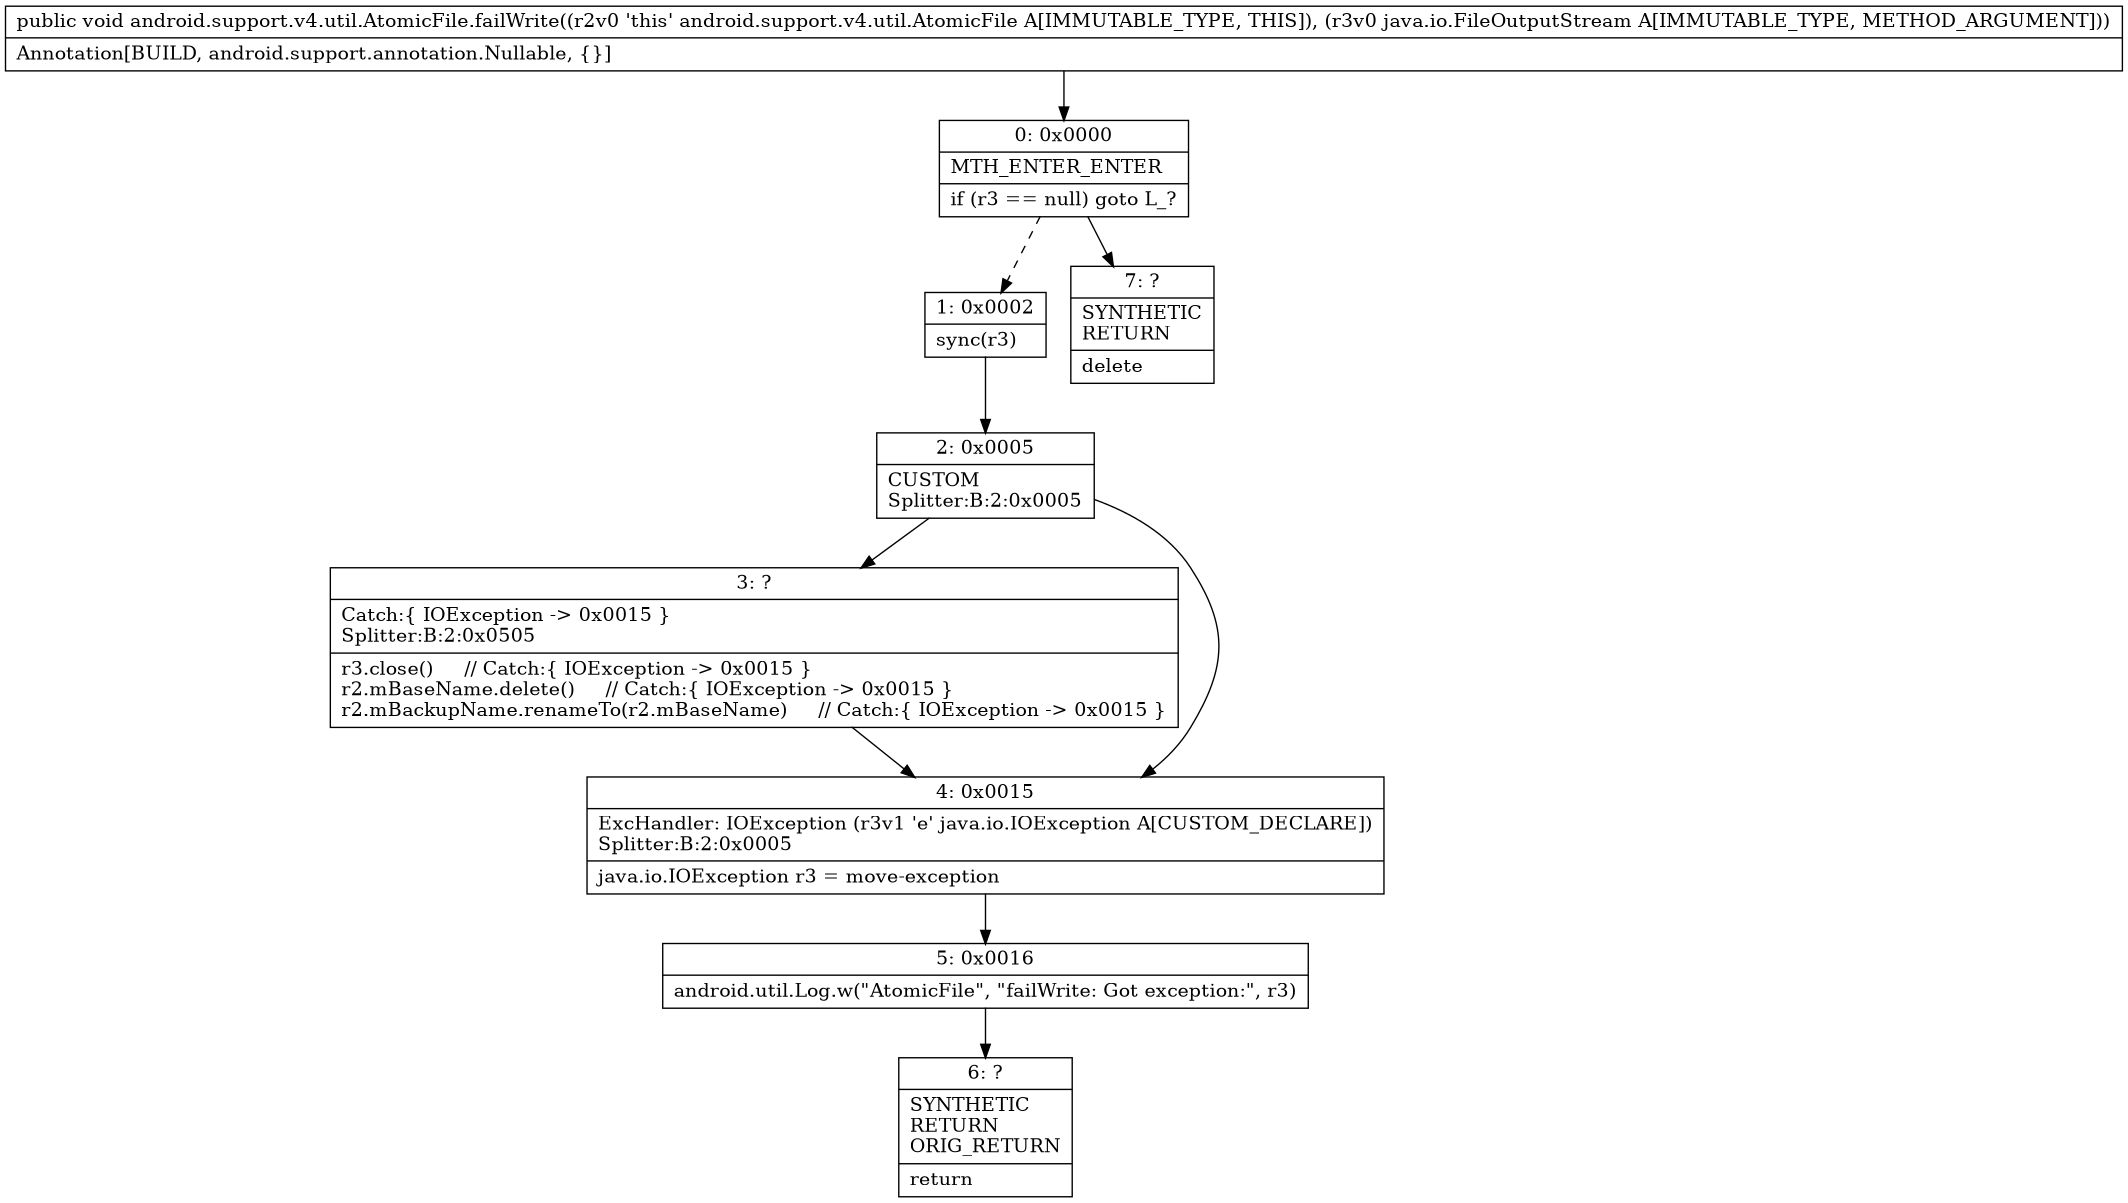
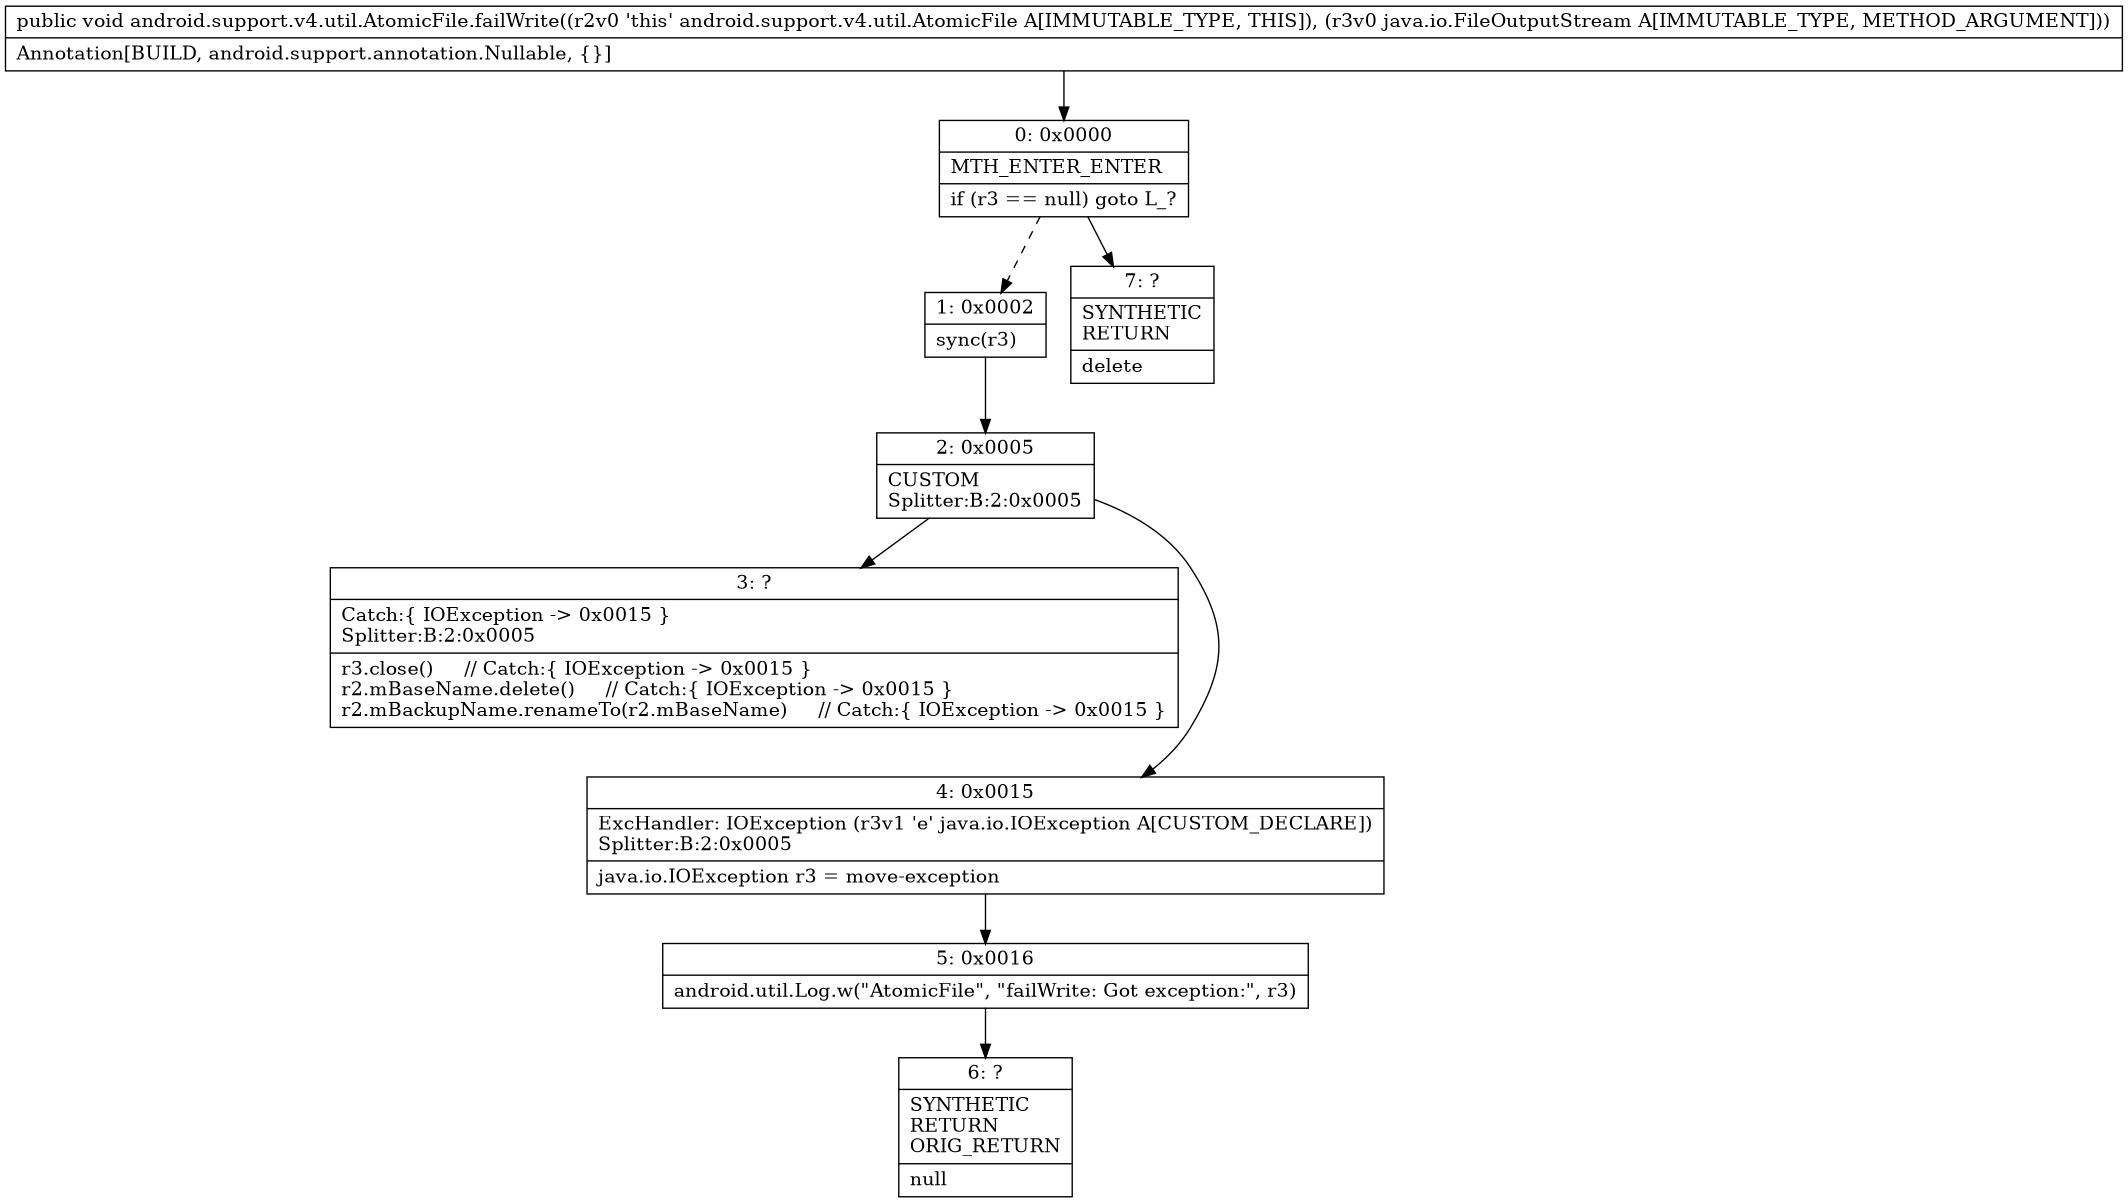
node "3: ?": text "Splitter:B:2:0x0505" -> "Splitter:B:2:0x0005"
edge "3: ?" -> "4: 0x0015": removed
node "6: ?": text "return" -> "null"
